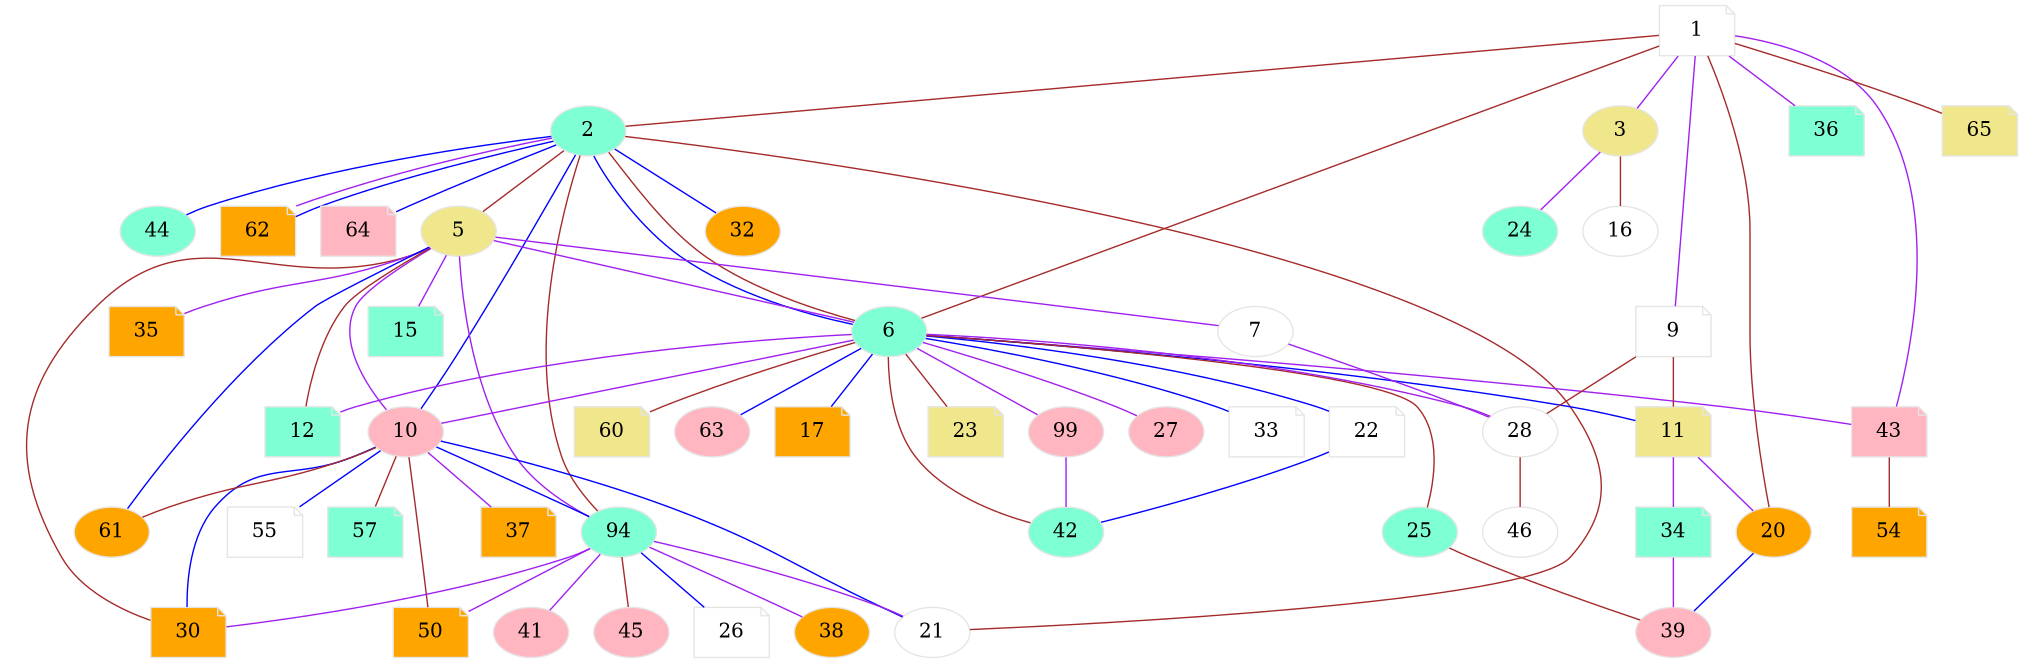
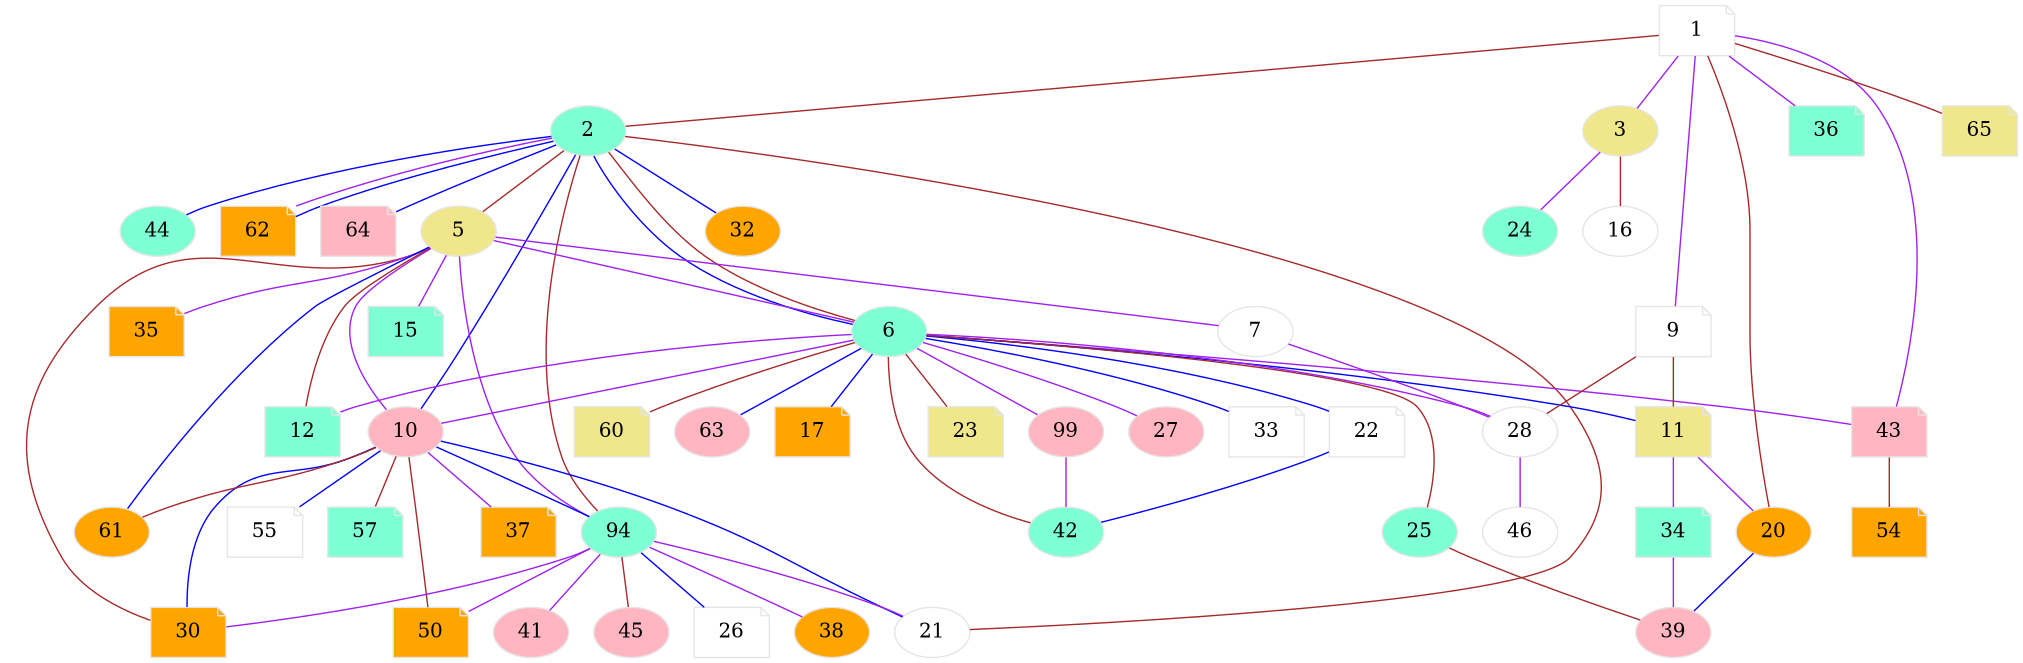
edge "1" -- "6": removed
edge "28" -- "46": color brown -> purple
